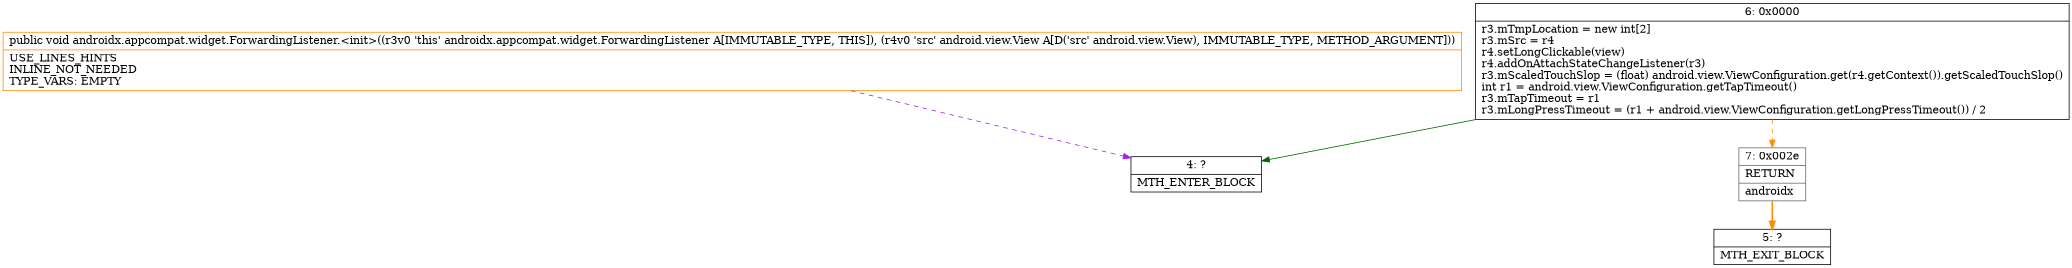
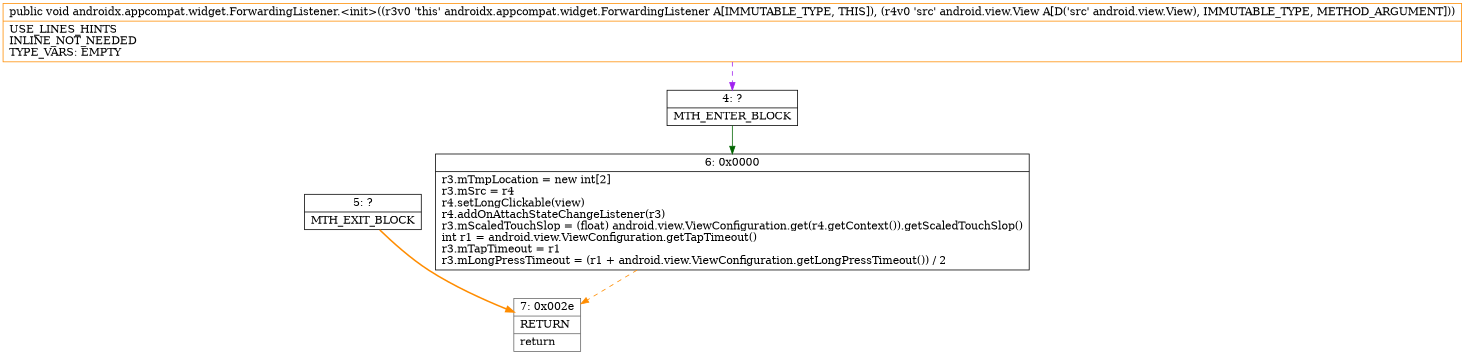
edge "6: 0x0000" -> "4: ?": reversed
node "7: 0x002e": text "androidx" -> "return"
edge "7: 0x002e" -> "5: ?": reversed
